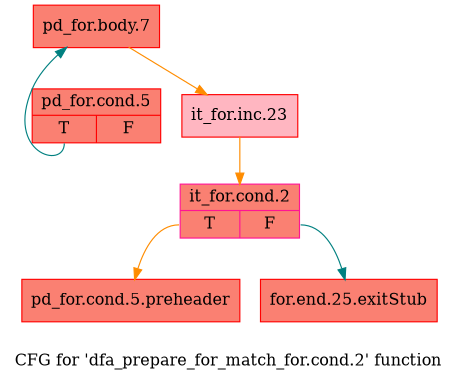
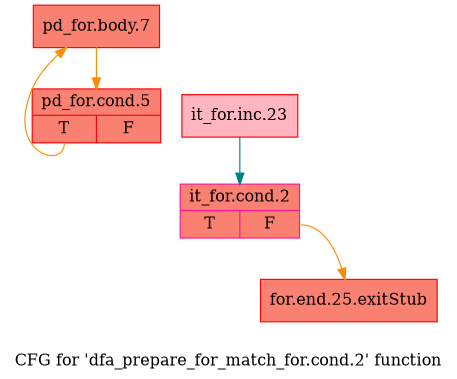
edge "pd_for.body.7" -> "it_for.inc.23": now "pd_for.body.7" -> "pd_for.cond.5"
edge "pd_for.cond.5" -> "pd_for.body.7": color teal -> darkorange
edge "it_for.inc.23" -> "it_for.cond.2": color darkorange -> teal
edge "it_for.cond.2" -> "for.end.25.exitStub": color teal -> darkorange
node "pd_for.cond.5.preheader": removed
